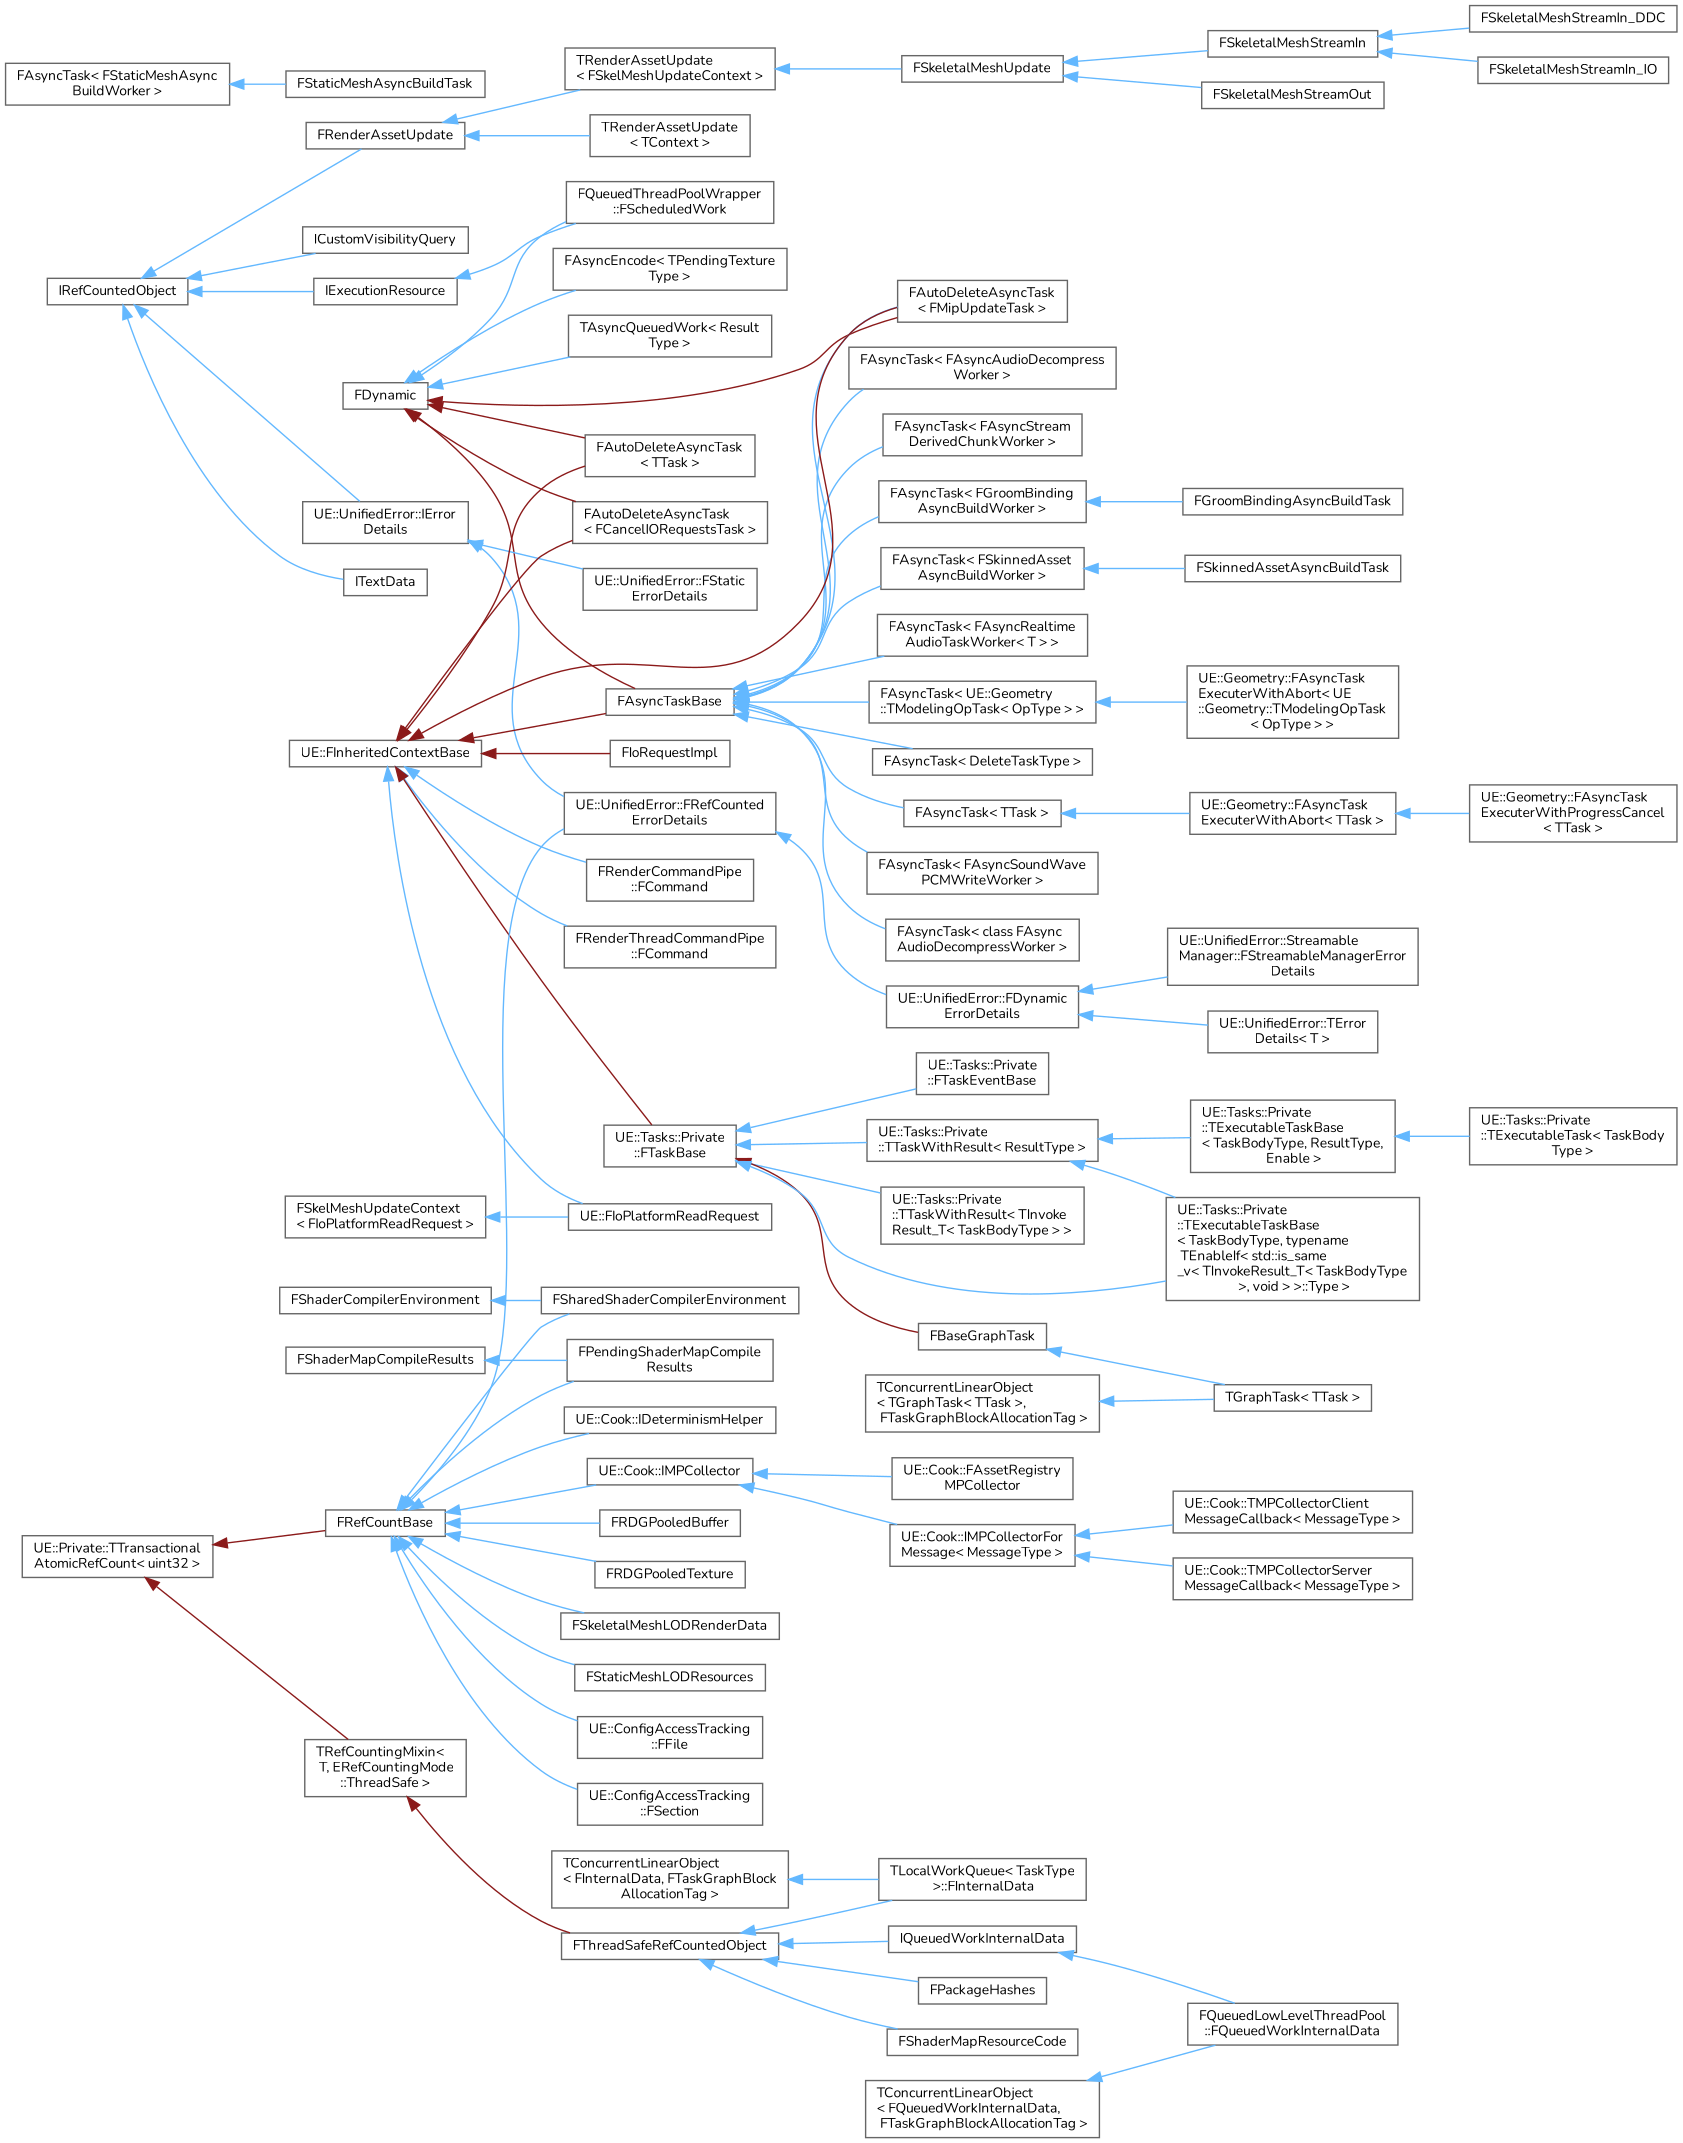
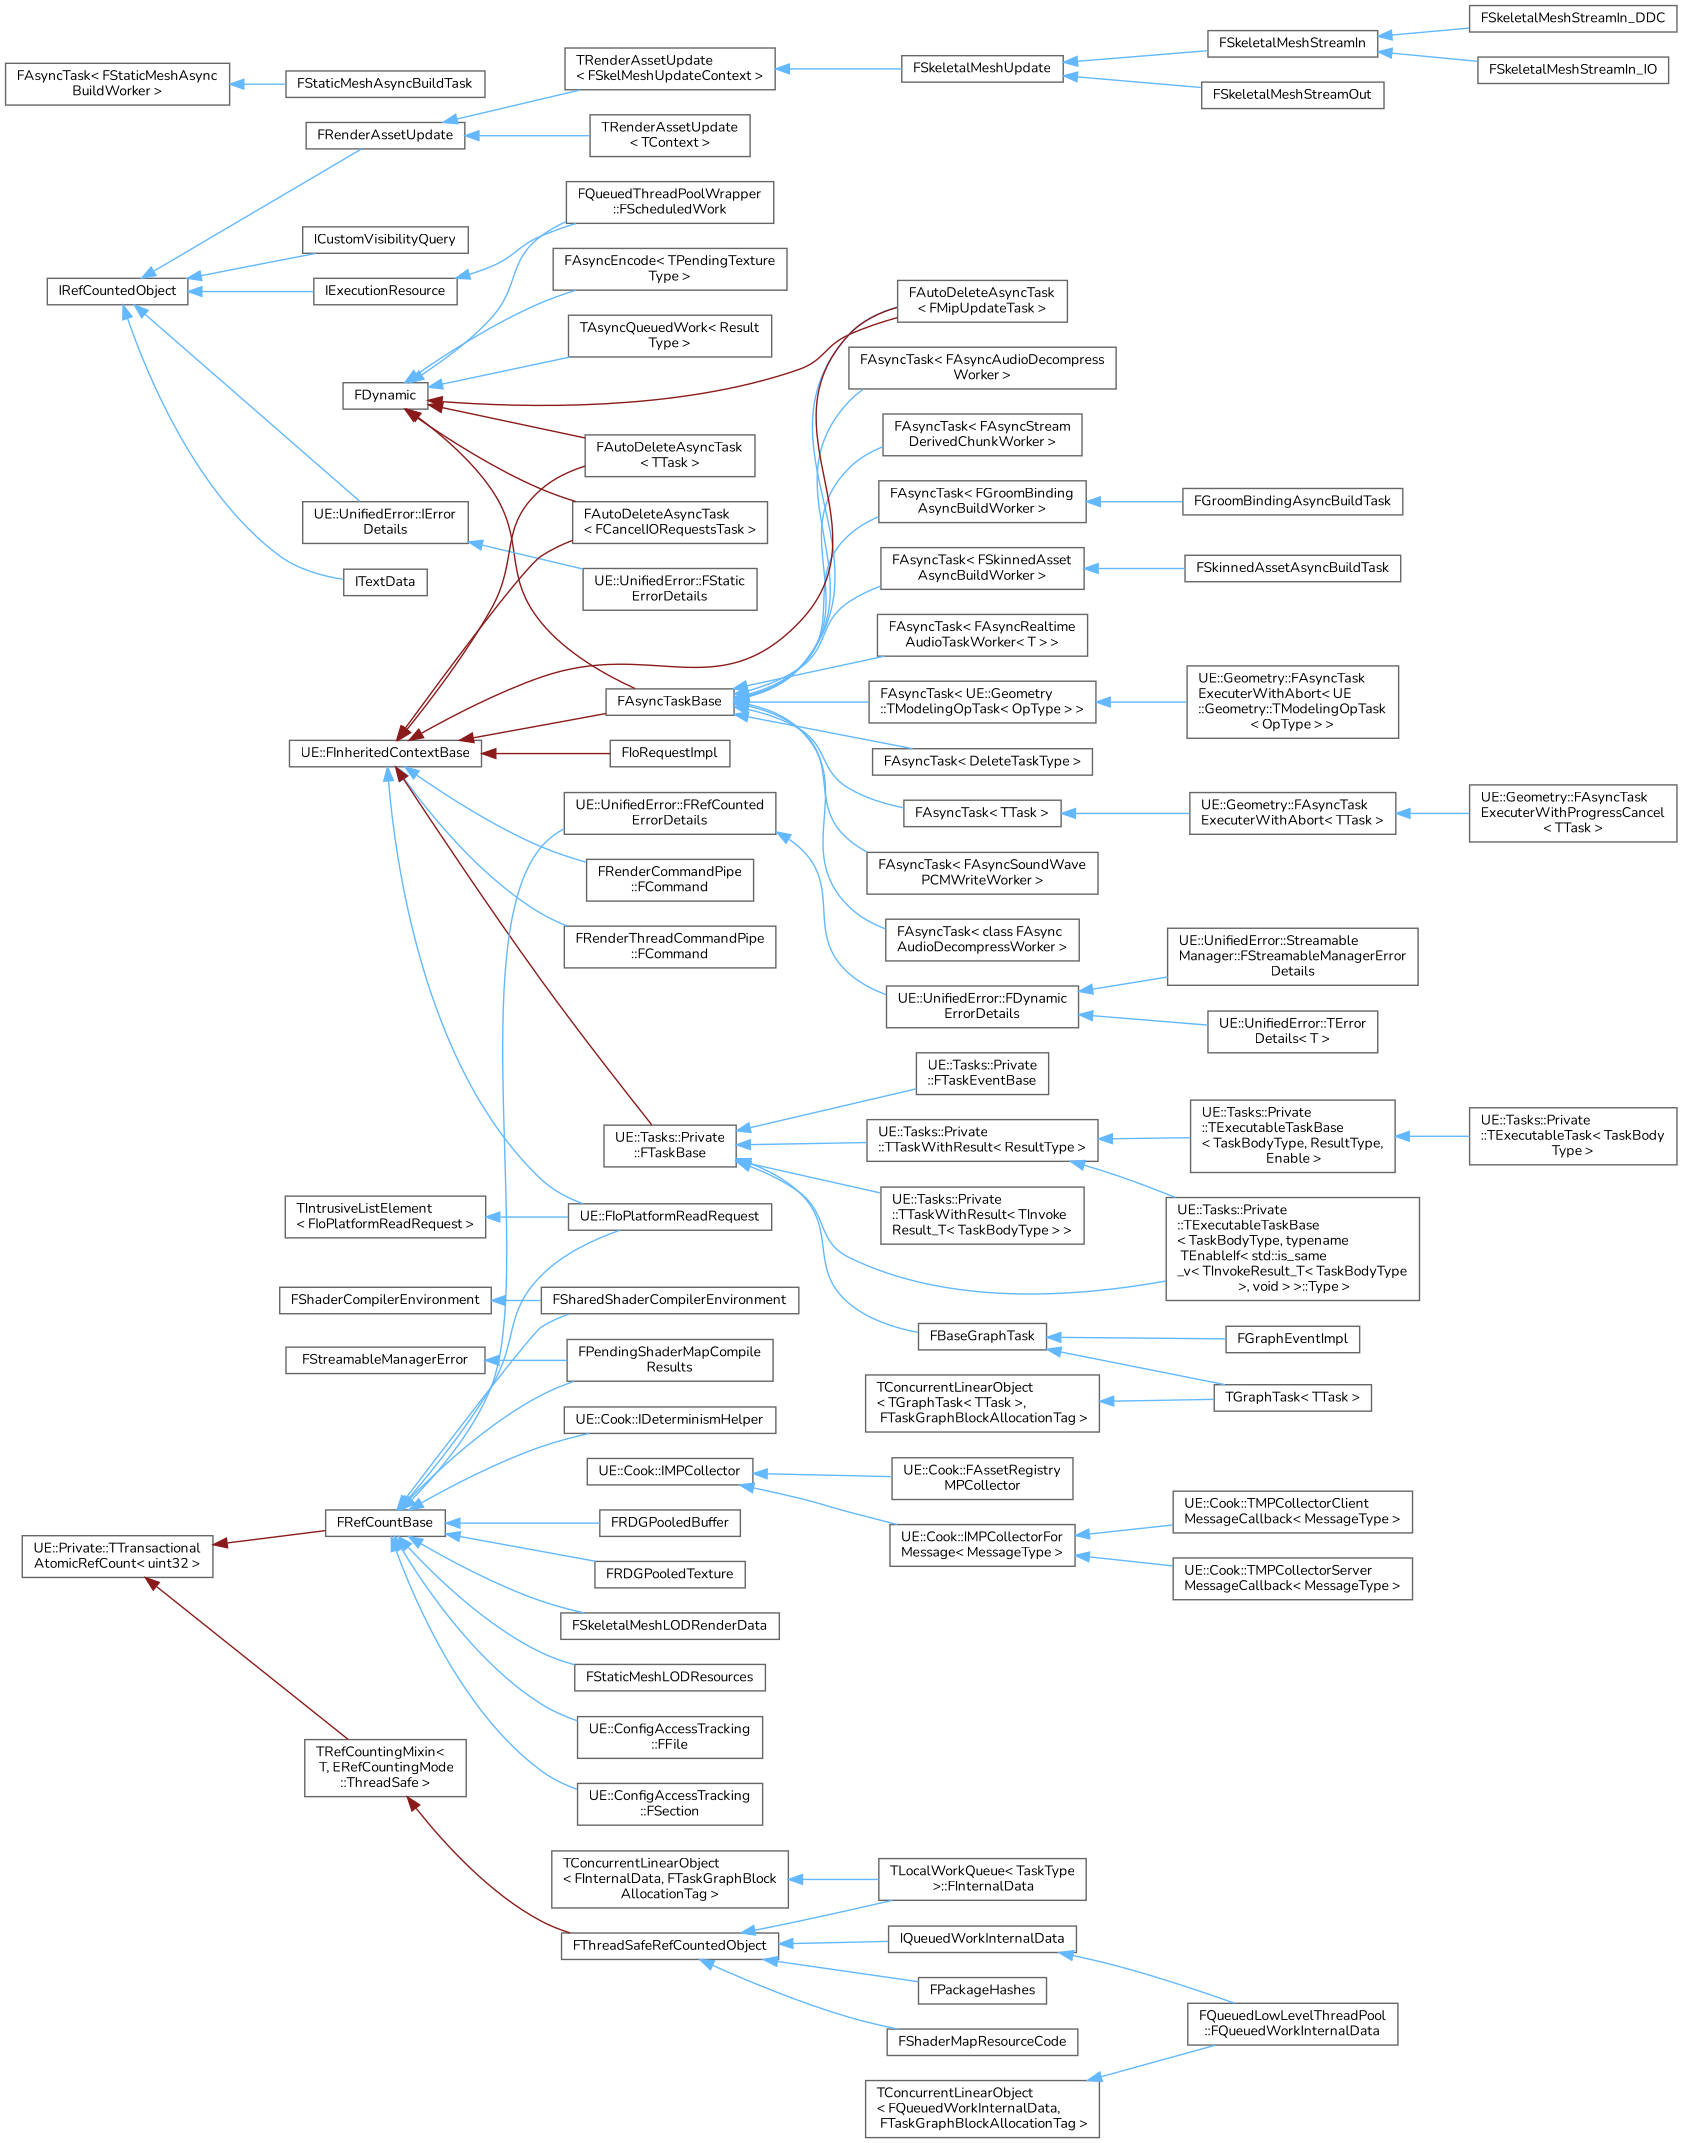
edge "UE::UnifiedError::FRefCounted ErrorDetails" -> "UE::UnifiedError::IError Details": removed
node "FSkelMeshUpdateContext < FIoPlatformReadRequest >": label "FSkelMeshUpdateContext < FIoPlatformReadRequest >" -> "TIntrusiveListElement < FIoPlatformReadRequest >"
edge "FBaseGraphTask" -> "UE::Tasks::Private ::FTaskBase": color firebrick4 -> steelblue1
node "FGraphEventImpl": added
node "FShaderMapCompileResults": label "FShaderMapCompileResults" -> "FStreamableManagerError"
edge "UE::Cook::IMPCollector" -> "FRefCountBase": now "UE::FIoPlatformReadRequest" -> "FRefCountBase"
